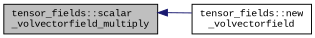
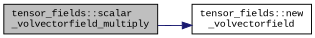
edge "tensor_fields::new _volvectorfield" -> "tensor_fields::scalar _volvectorfield_multiply": reversed
